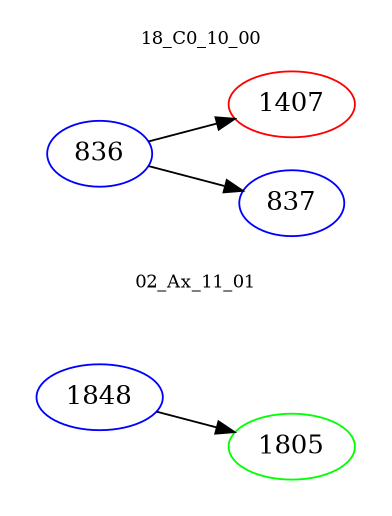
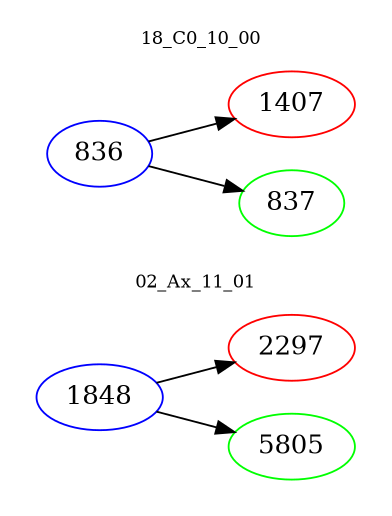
node "837": color blue -> green
node "2297": added
node "1805": label "1805" -> "5805"
